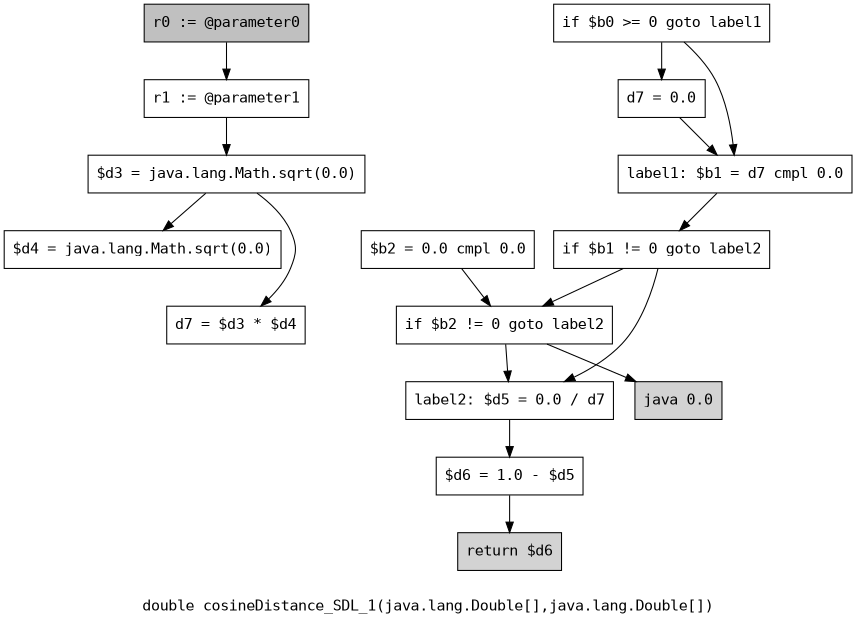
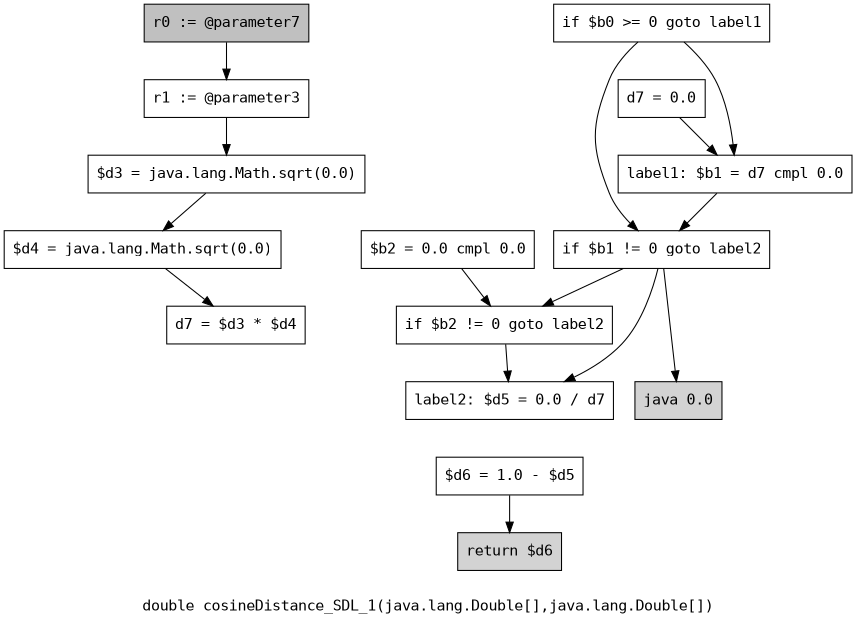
node "r0 := @parameter0": label "r0 := @parameter0" -> "r0 := @parameter7"
edge "if $b0 >= 0 goto label1" -> "d7 = 0.0": now "if $b0 >= 0 goto label1" -> "if $b1 != 0 goto label2"
node "r1 := @parameter1": label "r1 := @parameter1" -> "r1 := @parameter3"
edge "$d3 = java.lang.Math.sqrt(0.0)" -> "d7 = $d3 * $d4": now "$d4 = java.lang.Math.sqrt(0.0)" -> "d7 = $d3 * $d4"
edge "if $b2 != 0 goto label2" -> "java 0.0": now "if $b1 != 0 goto label2" -> "java 0.0"
edge "label2: $d5 = 0.0 / d7" -> "$d6 = 1.0 - $d5": removed
